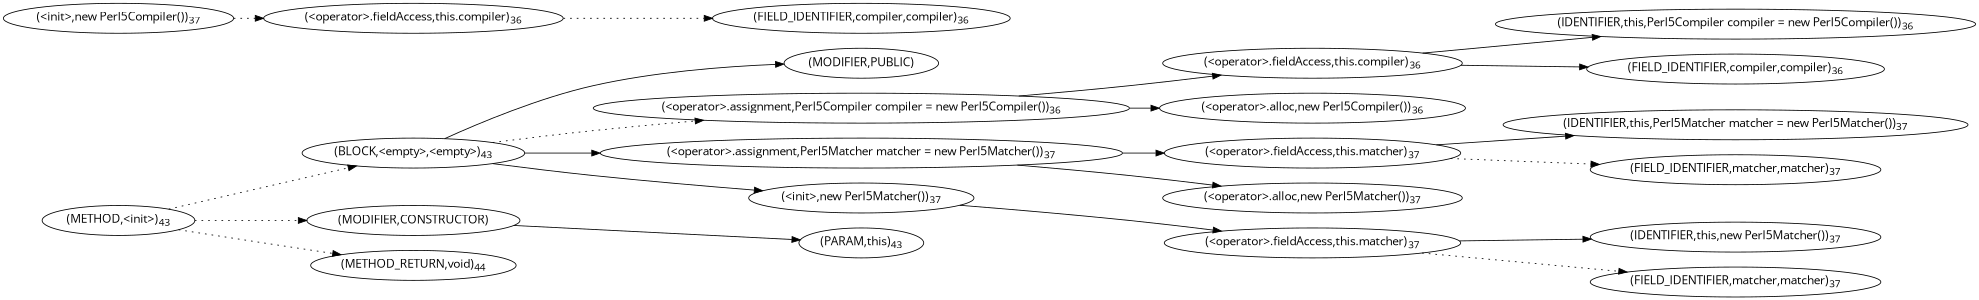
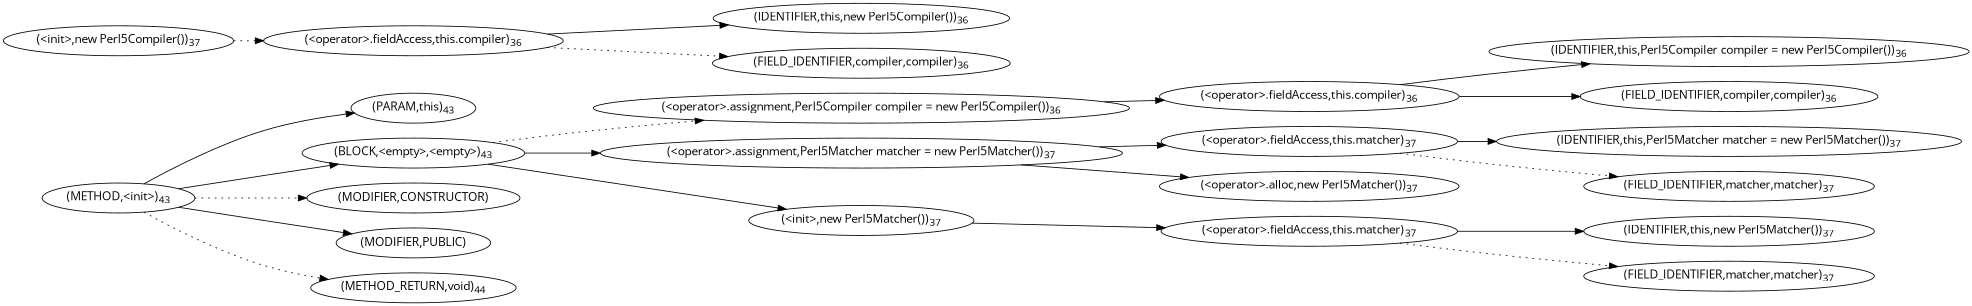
node "(IDENTIFIER,this,new Perl5Compiler())": added
edge "(BLOCK,<empty>,<empty>)" -> "(MODIFIER,PUBLIC)": now "(METHOD,<init>)" -> "(MODIFIER,PUBLIC)"
node "(<operator>.alloc,new Perl5Compiler())": removed
edge "(METHOD,<init>)" -> "(BLOCK,<empty>,<empty>)": style dotted -> solid
edge "(MODIFIER,CONSTRUCTOR)" -> "(PARAM,this)": now "(METHOD,<init>)" -> "(PARAM,this)"
